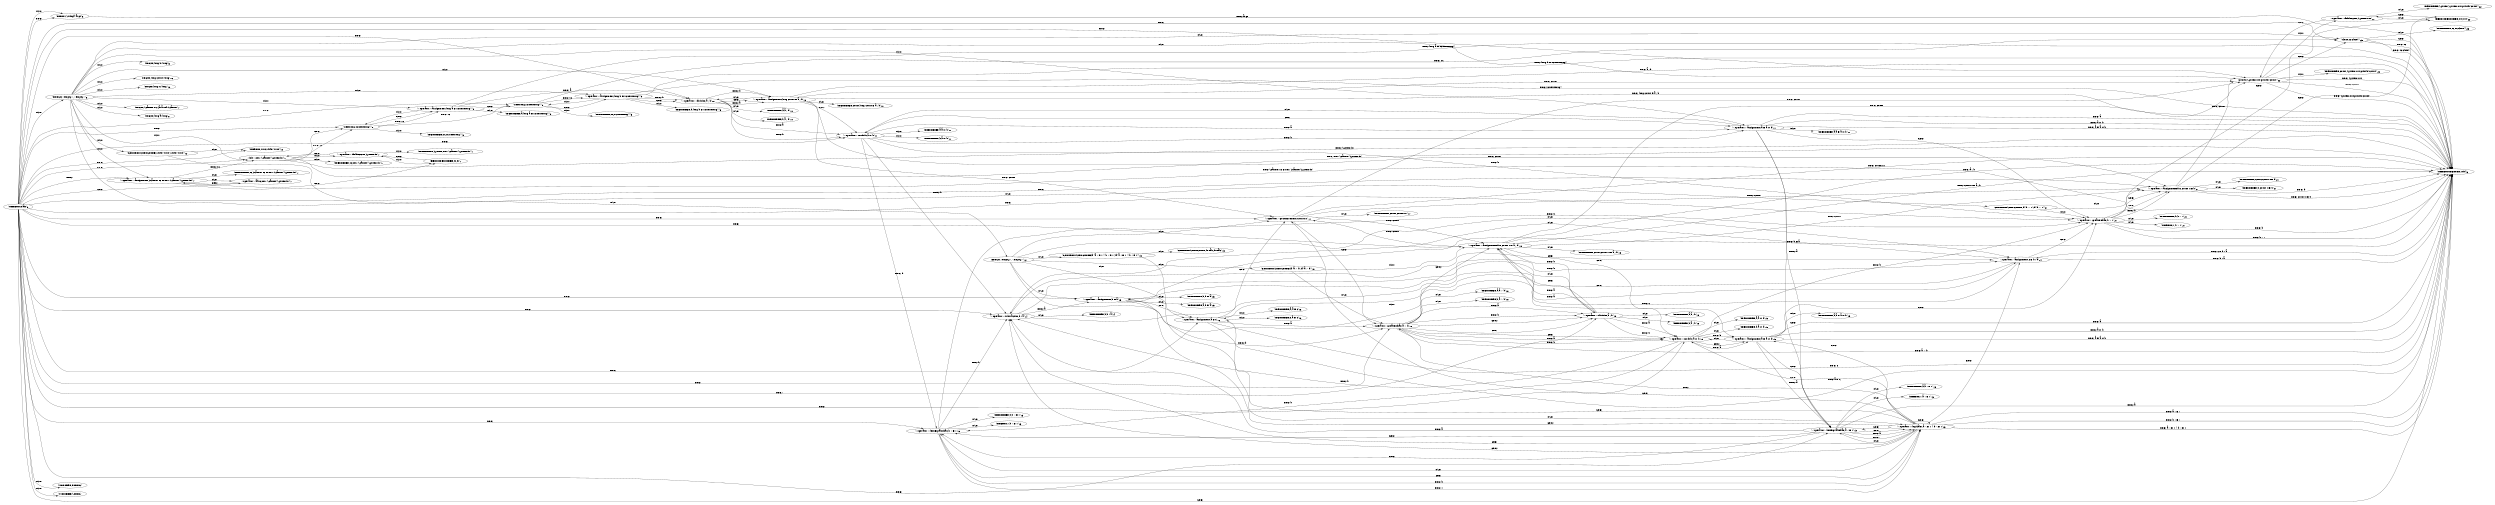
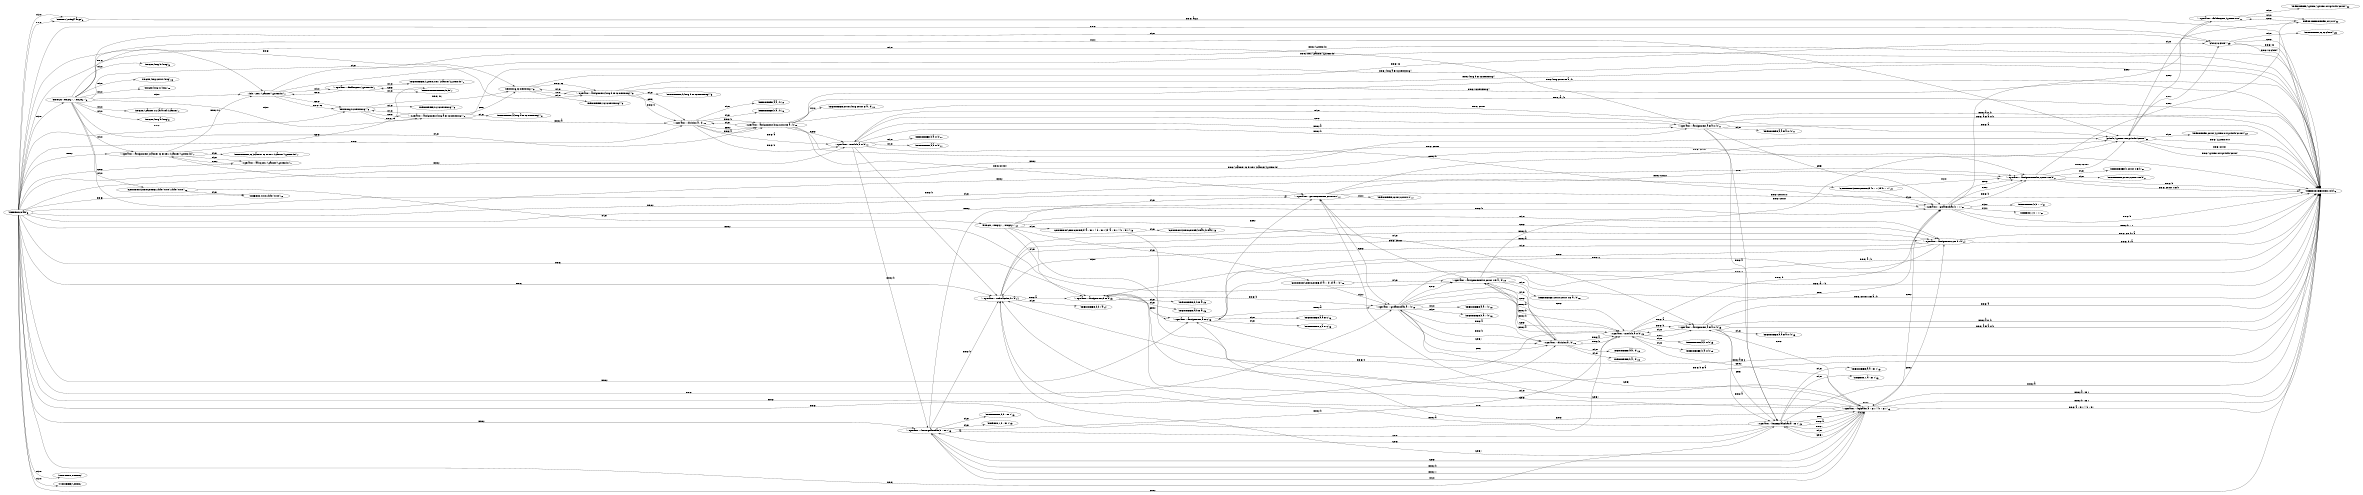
node "(IDENTIFIER,sc,new Scanner(System.in))": removed
edge "(<operator>.assignmentPlus,count += a / b)" -> "(<operator>.assignmentPlus,count += b)": removed, label "DDG: count"
edge "(<operator>.postIncrement,count++)" -> "(<operator>.assignmentPlus,count += a / b)": removed, label "DDG: count"
edge "(<operator>.assignment,c = b - a)" -> "(<operator>.greaterThan,b > 1)": now "(<operator>.logicalOr,a <= 1 || b <= 1)" -> "(<operator>.greaterThan,b > 1)"
